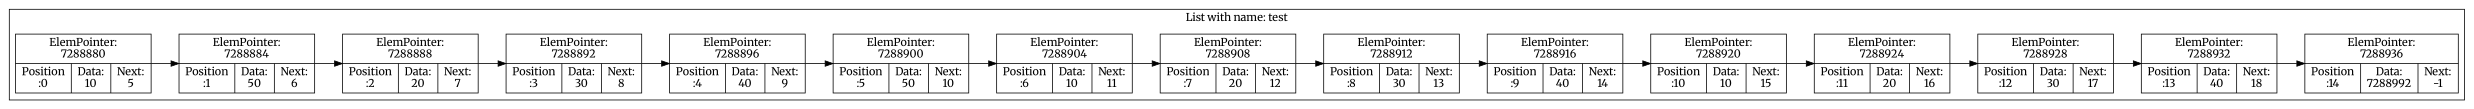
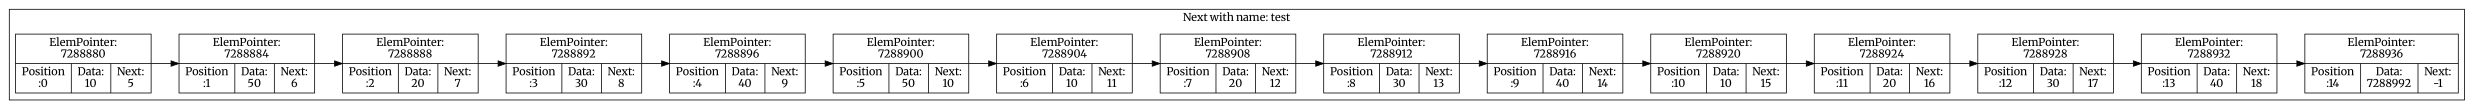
cluster "List with name: test": label "List with name: test" -> "Next with name: test"
